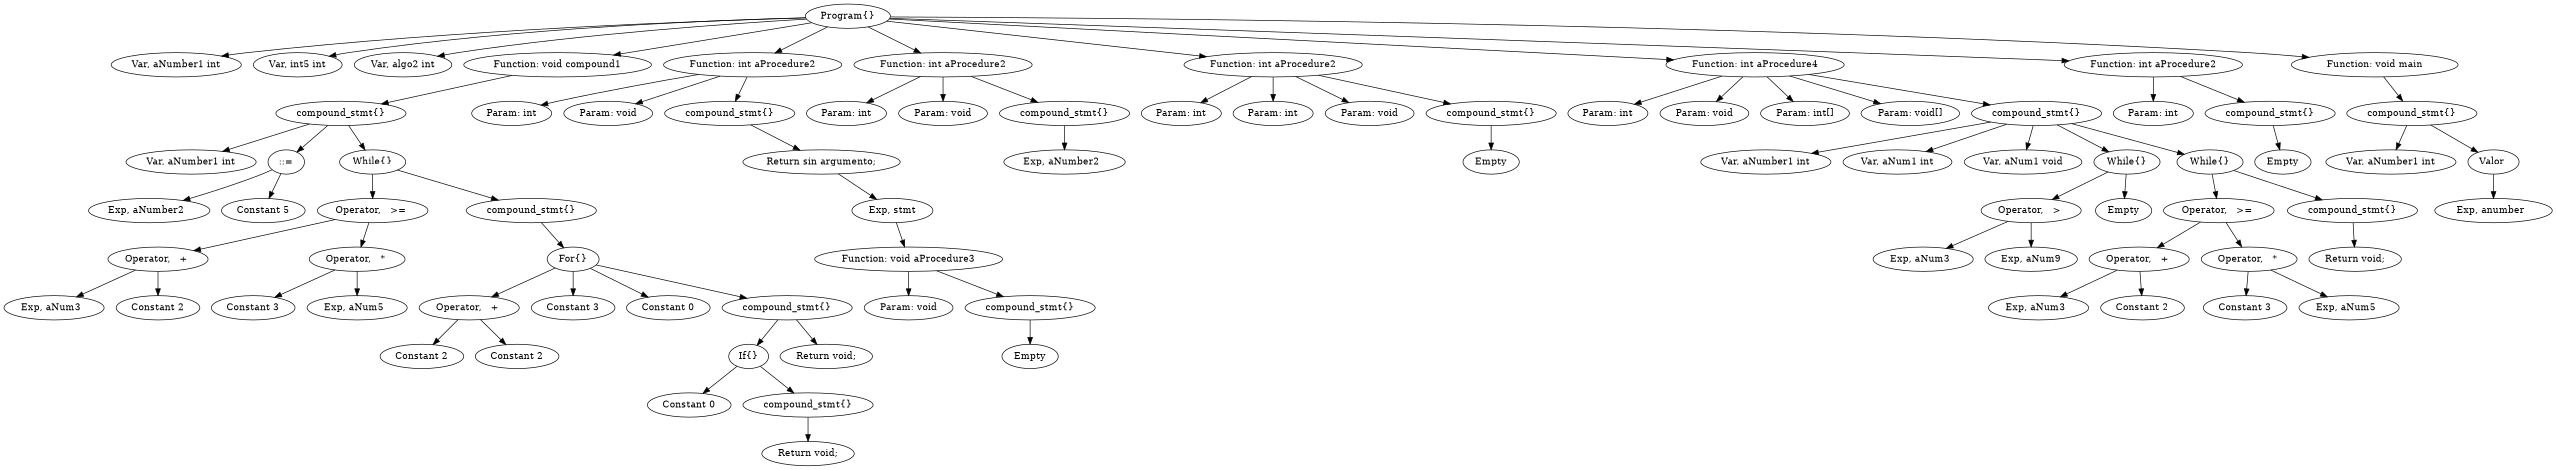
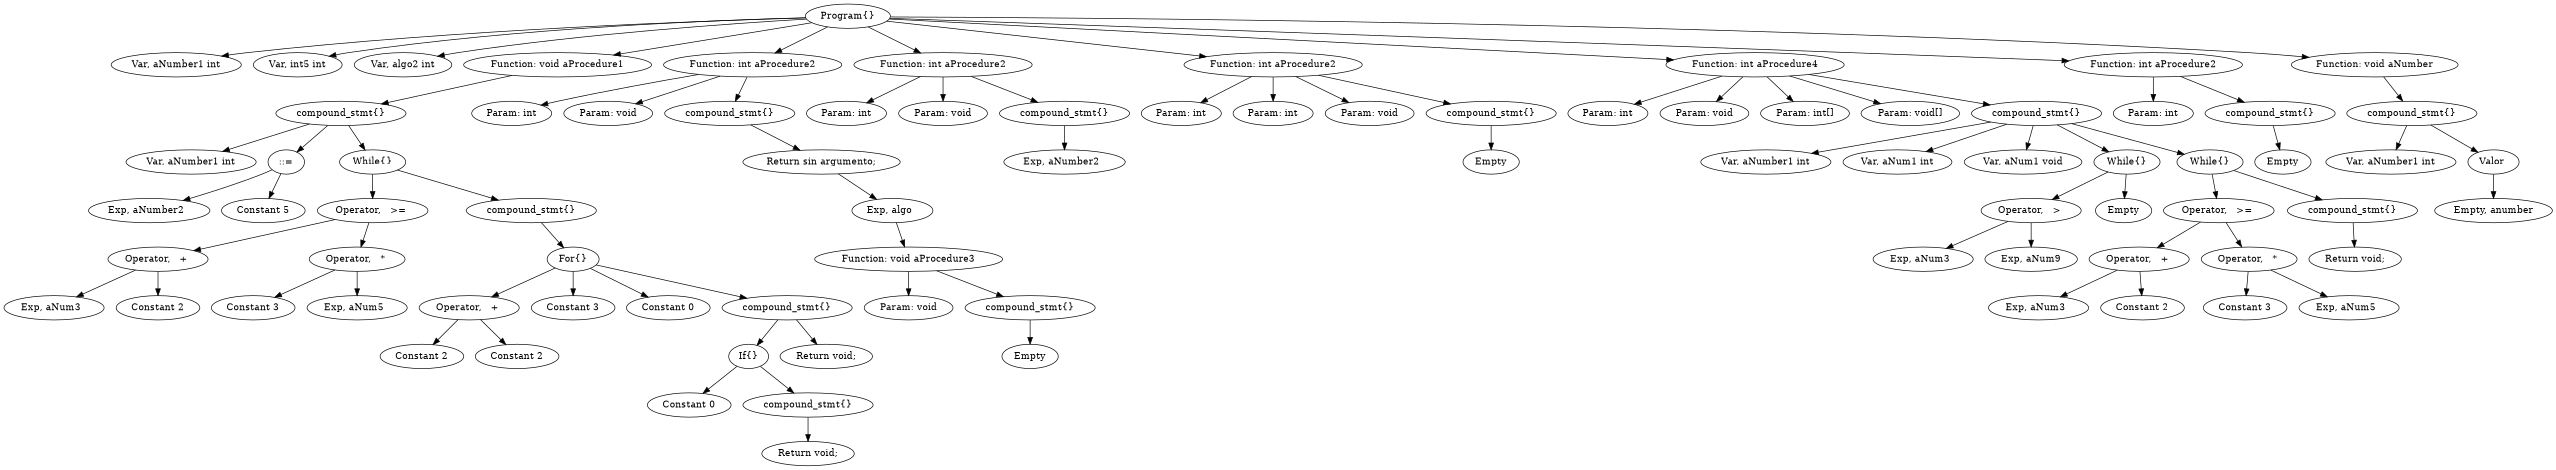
node "Function: void compound1": label "Function: void compound1" -> "Function: void aProcedure1"
node "Function: void main": label "Function: void main" -> "Function: void aNumber"
node "Exp, stmt": label "Exp, stmt" -> "Exp, algo"
node "Exp, anumber": label "Exp, anumber" -> "Empty, anumber"
